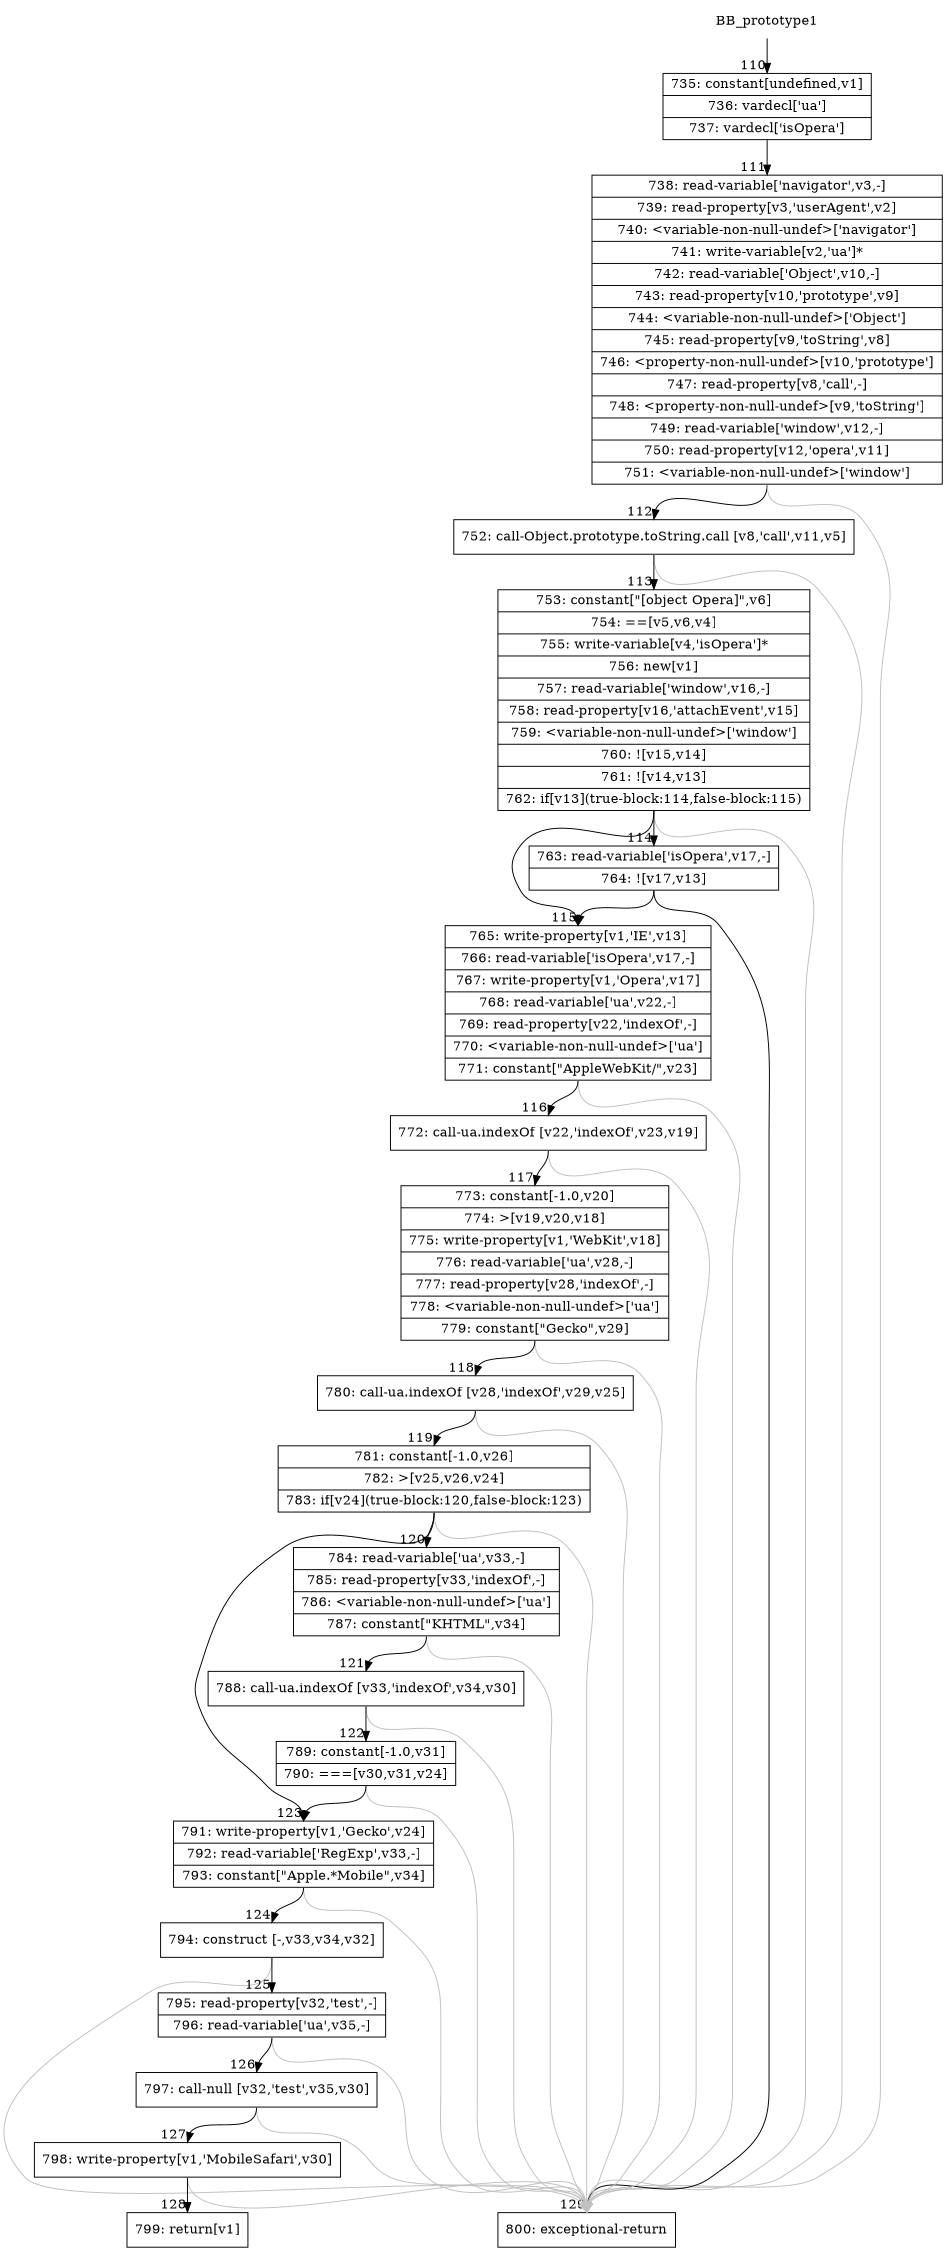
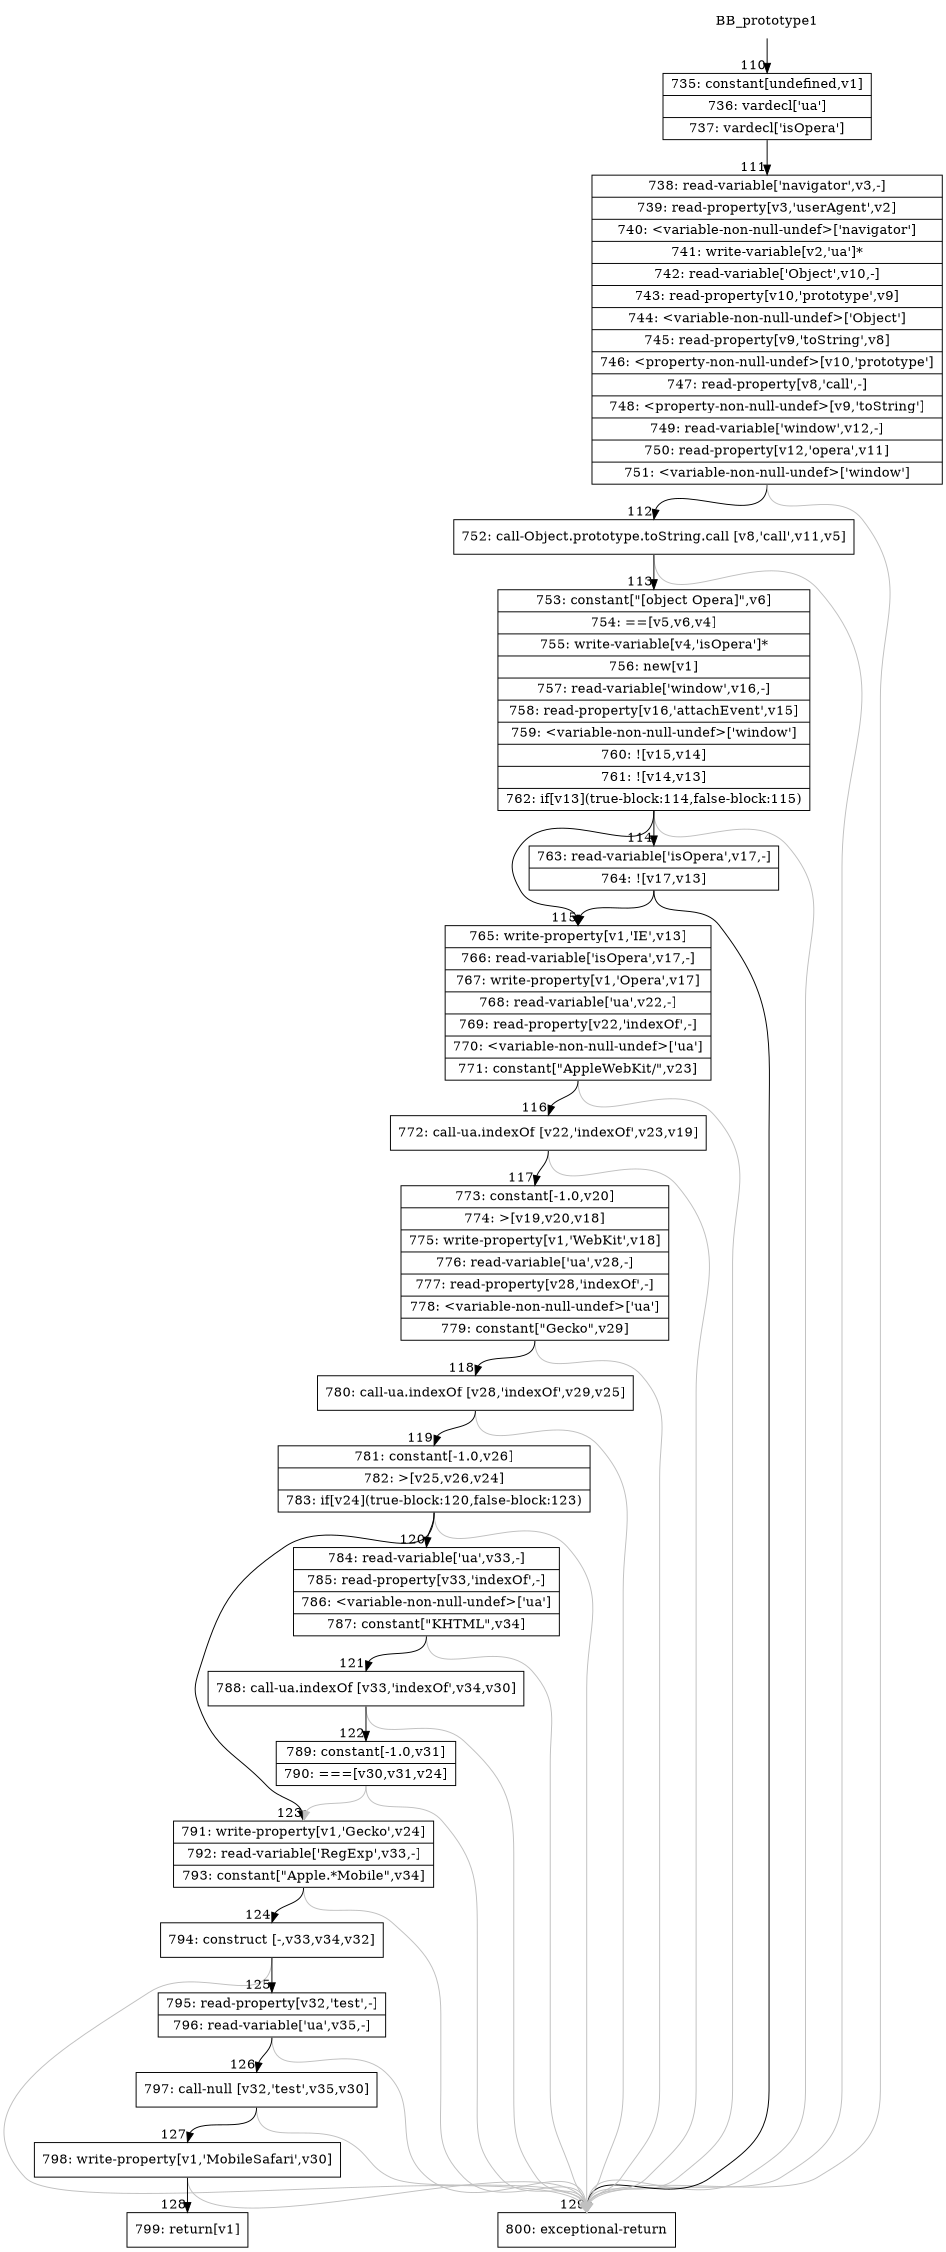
edge "789: constant[-1.0,v31]" -> "791: write-property[v1,'Gecko',v24]": color black -> gray
